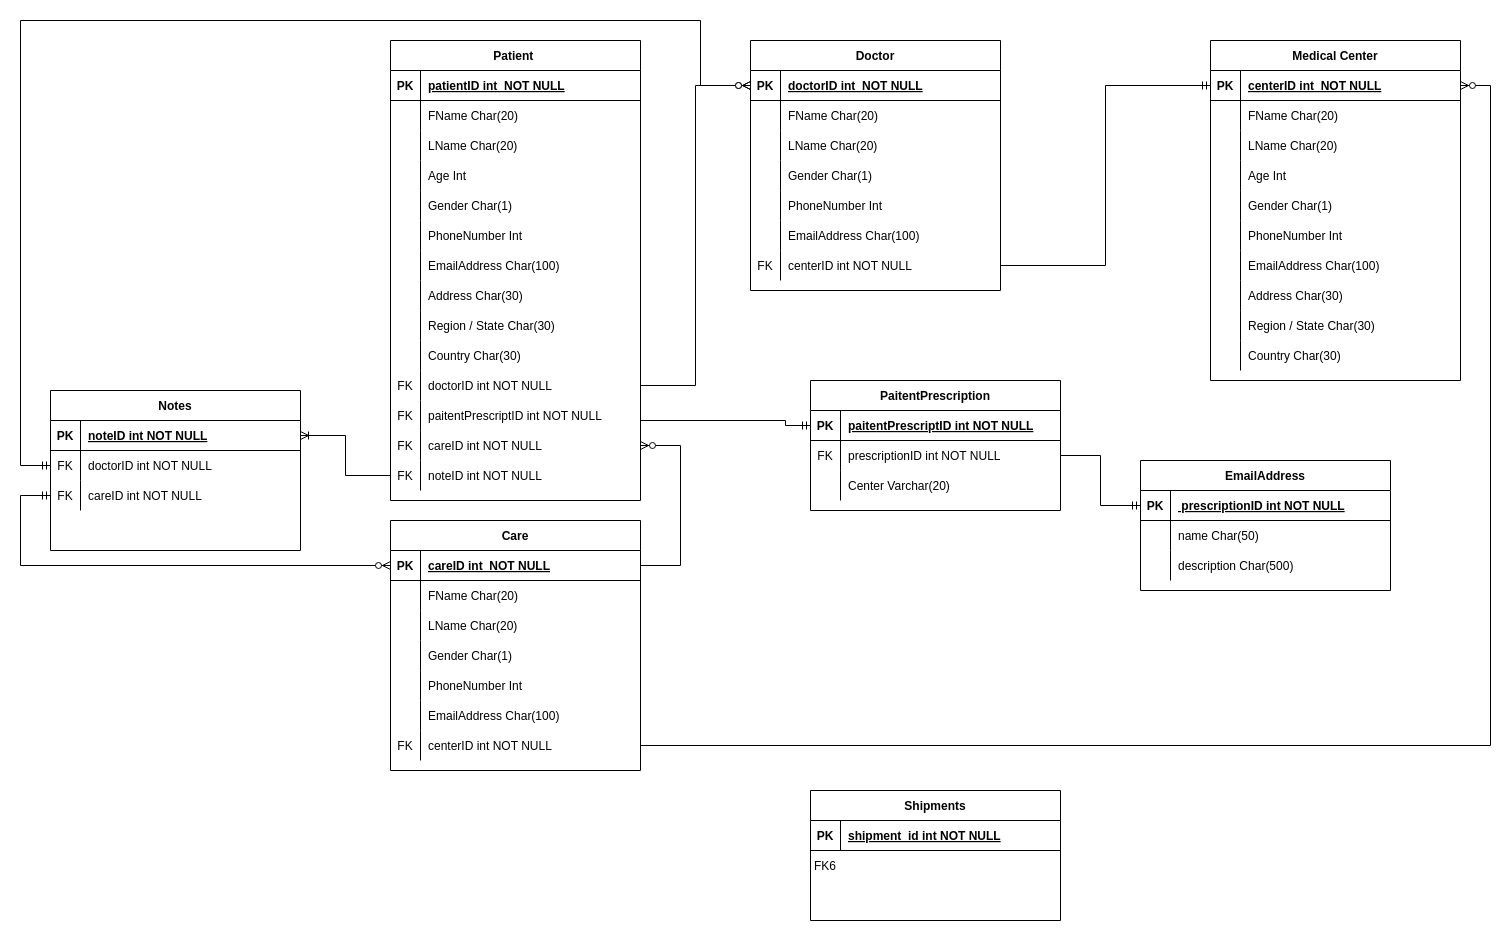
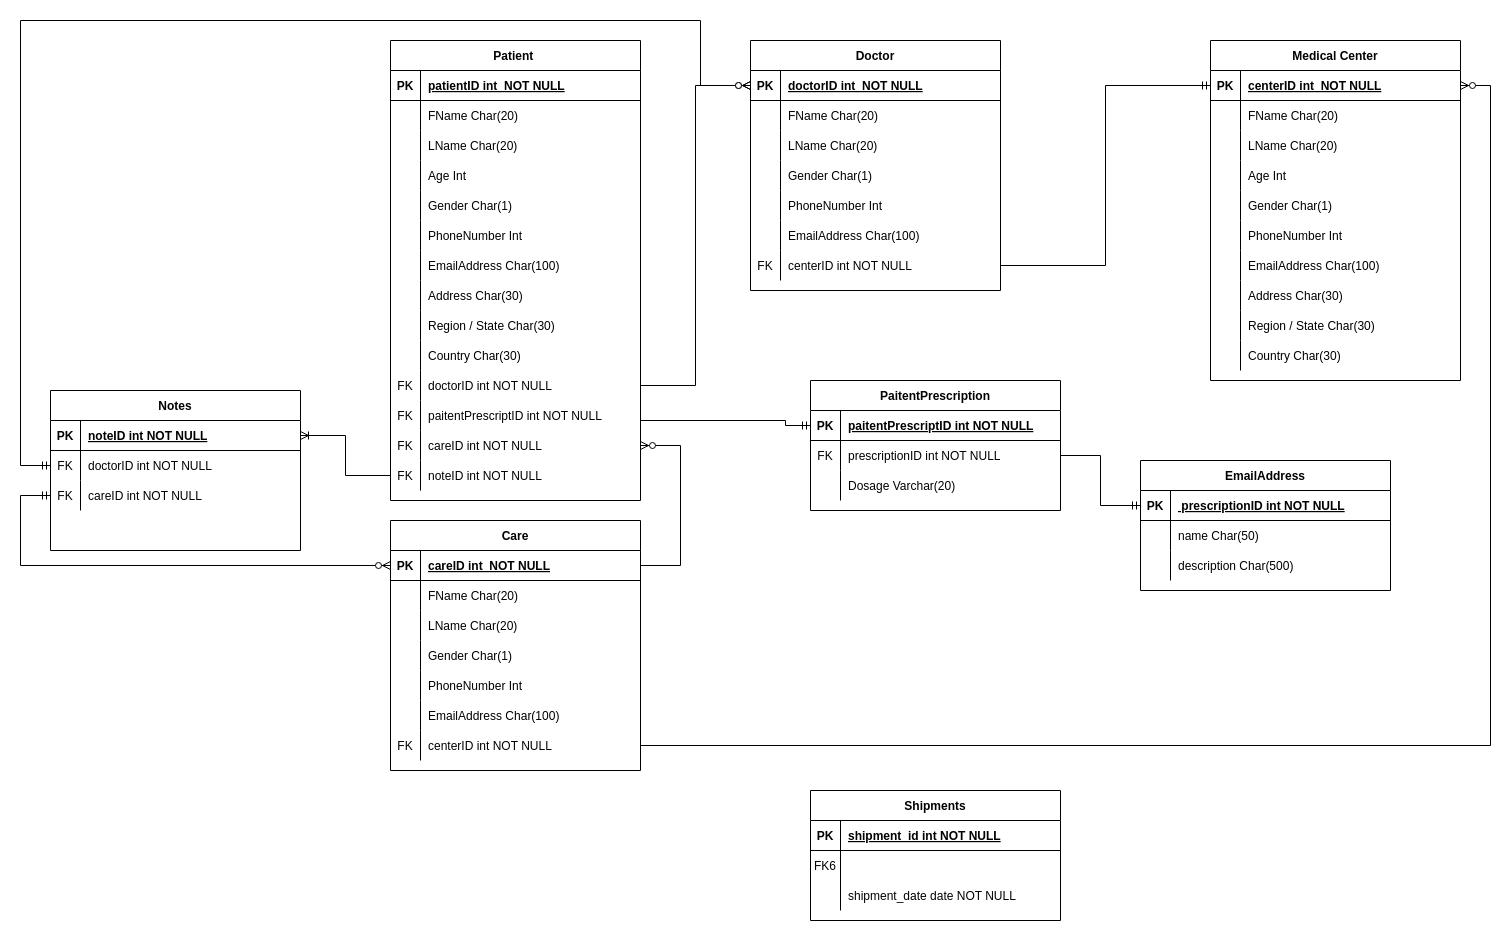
node "Center Varchar(20)": label "Center Varchar(20)" -> "Dosage Varchar(20)"
node "shipment_date date NOT NULL": added
